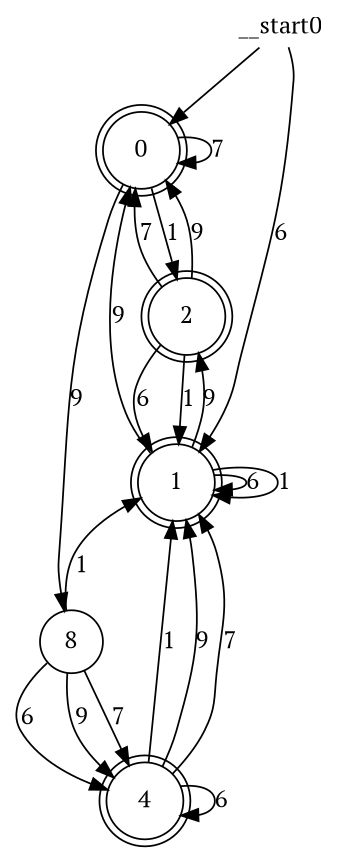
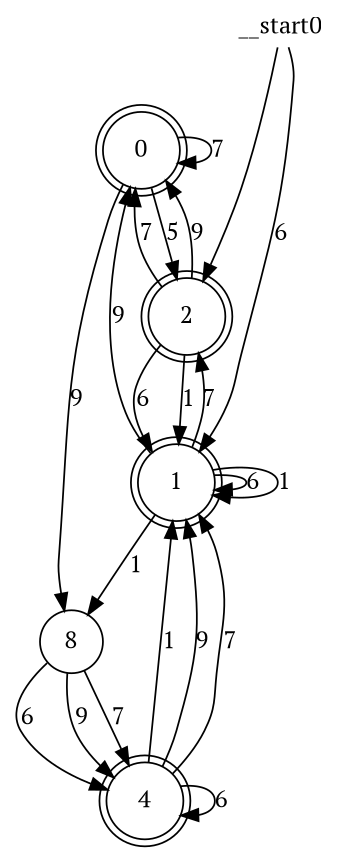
edge "__start0" -> "0": now "__start0" -> "2"
edge "0" -> "2": label "1" -> "5"
edge "1" -> "2": label "9" -> "7"
edge "8" -> "1": reversed
